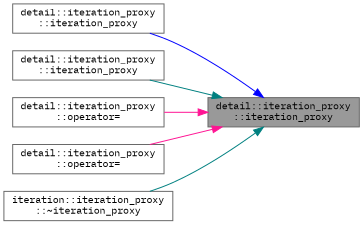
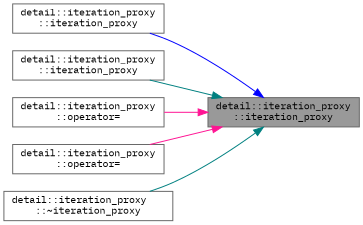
node "iteration::iteration_proxy ::~iteration_proxy": label "iteration::iteration_proxy ::~iteration_proxy" -> "detail::iteration_proxy ::~iteration_proxy"
